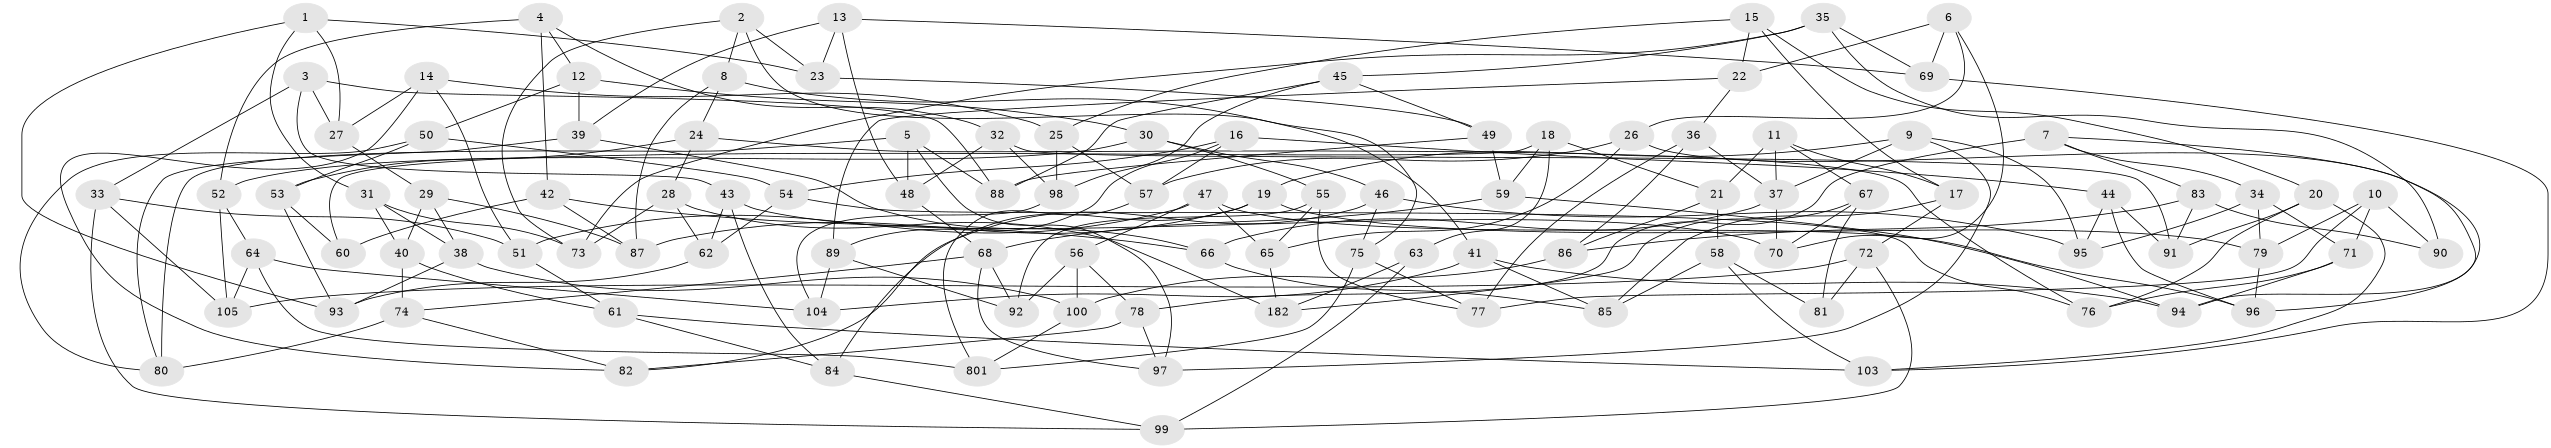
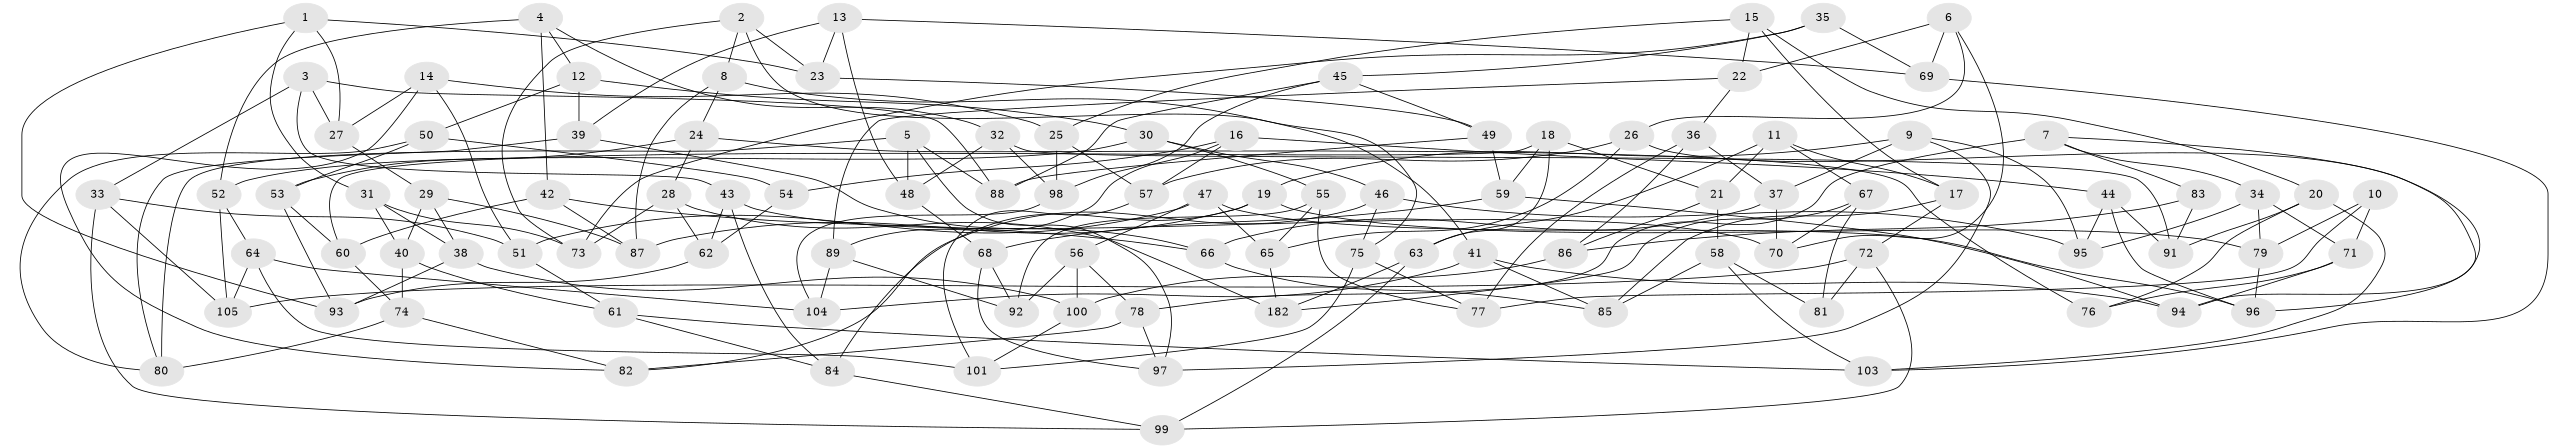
edge "11" -- "37": now "11" -- "63"
edge "54" -- "76": removed
node "90": removed
edge "68" -- "74": now "60" -- "74"
node "801": label "801" -> "101"
